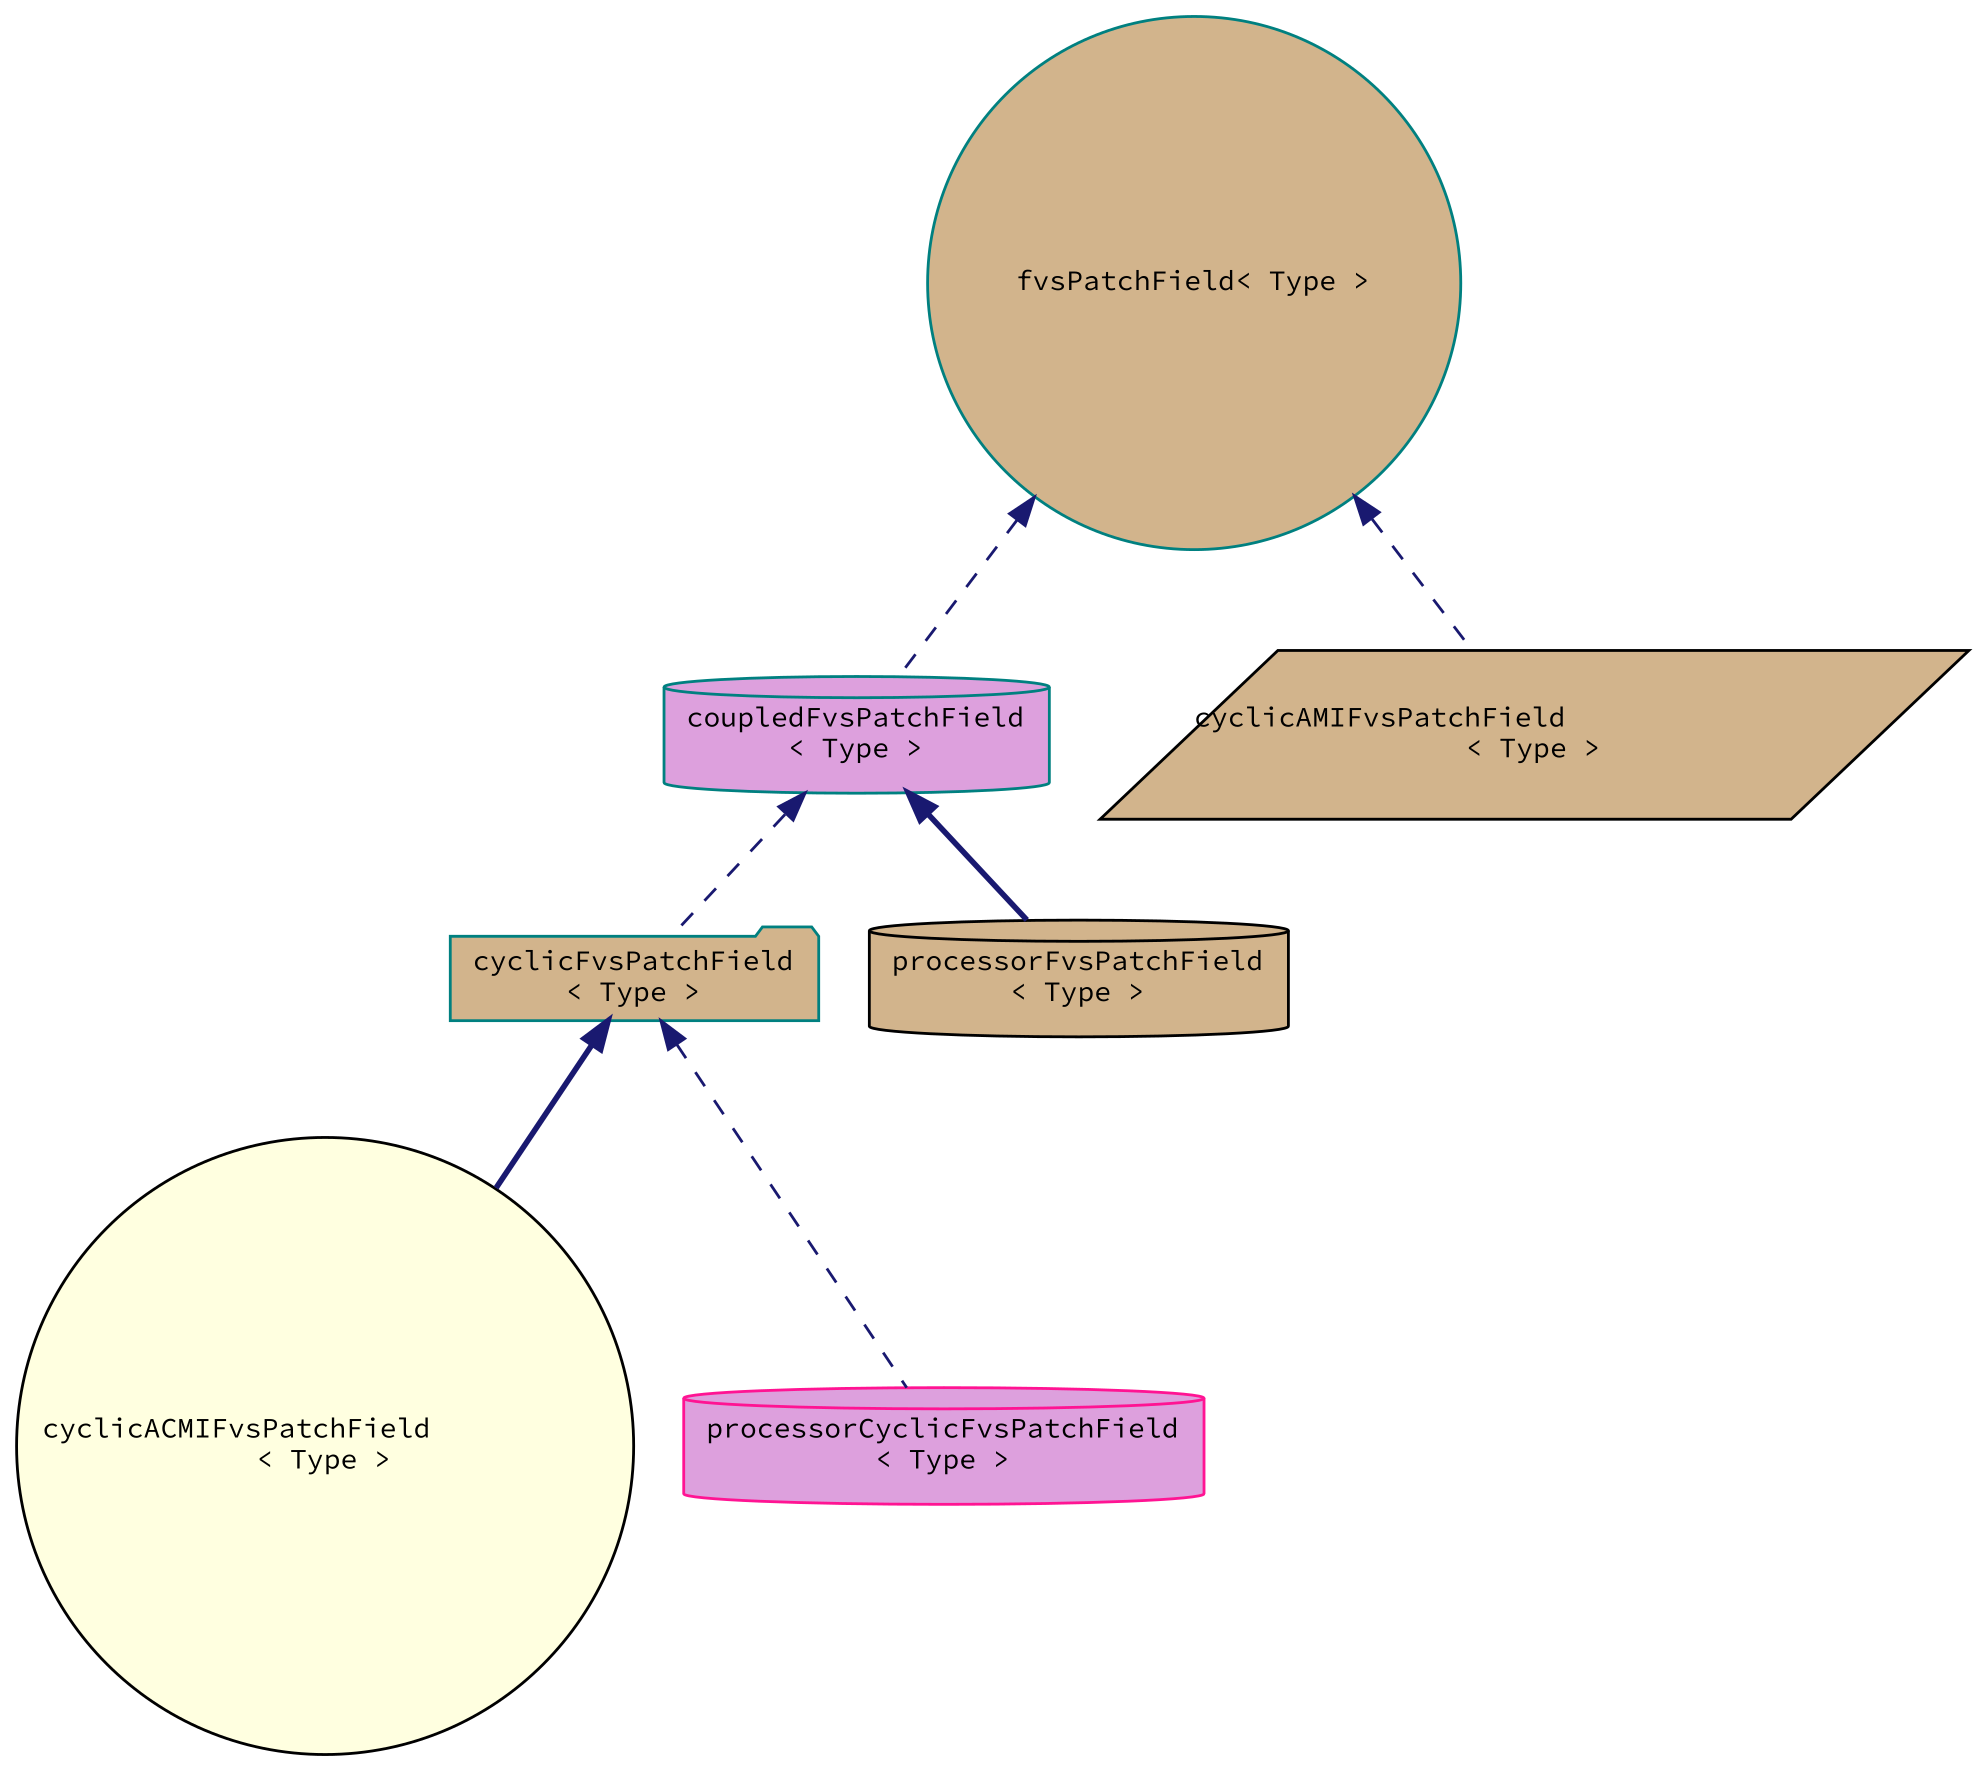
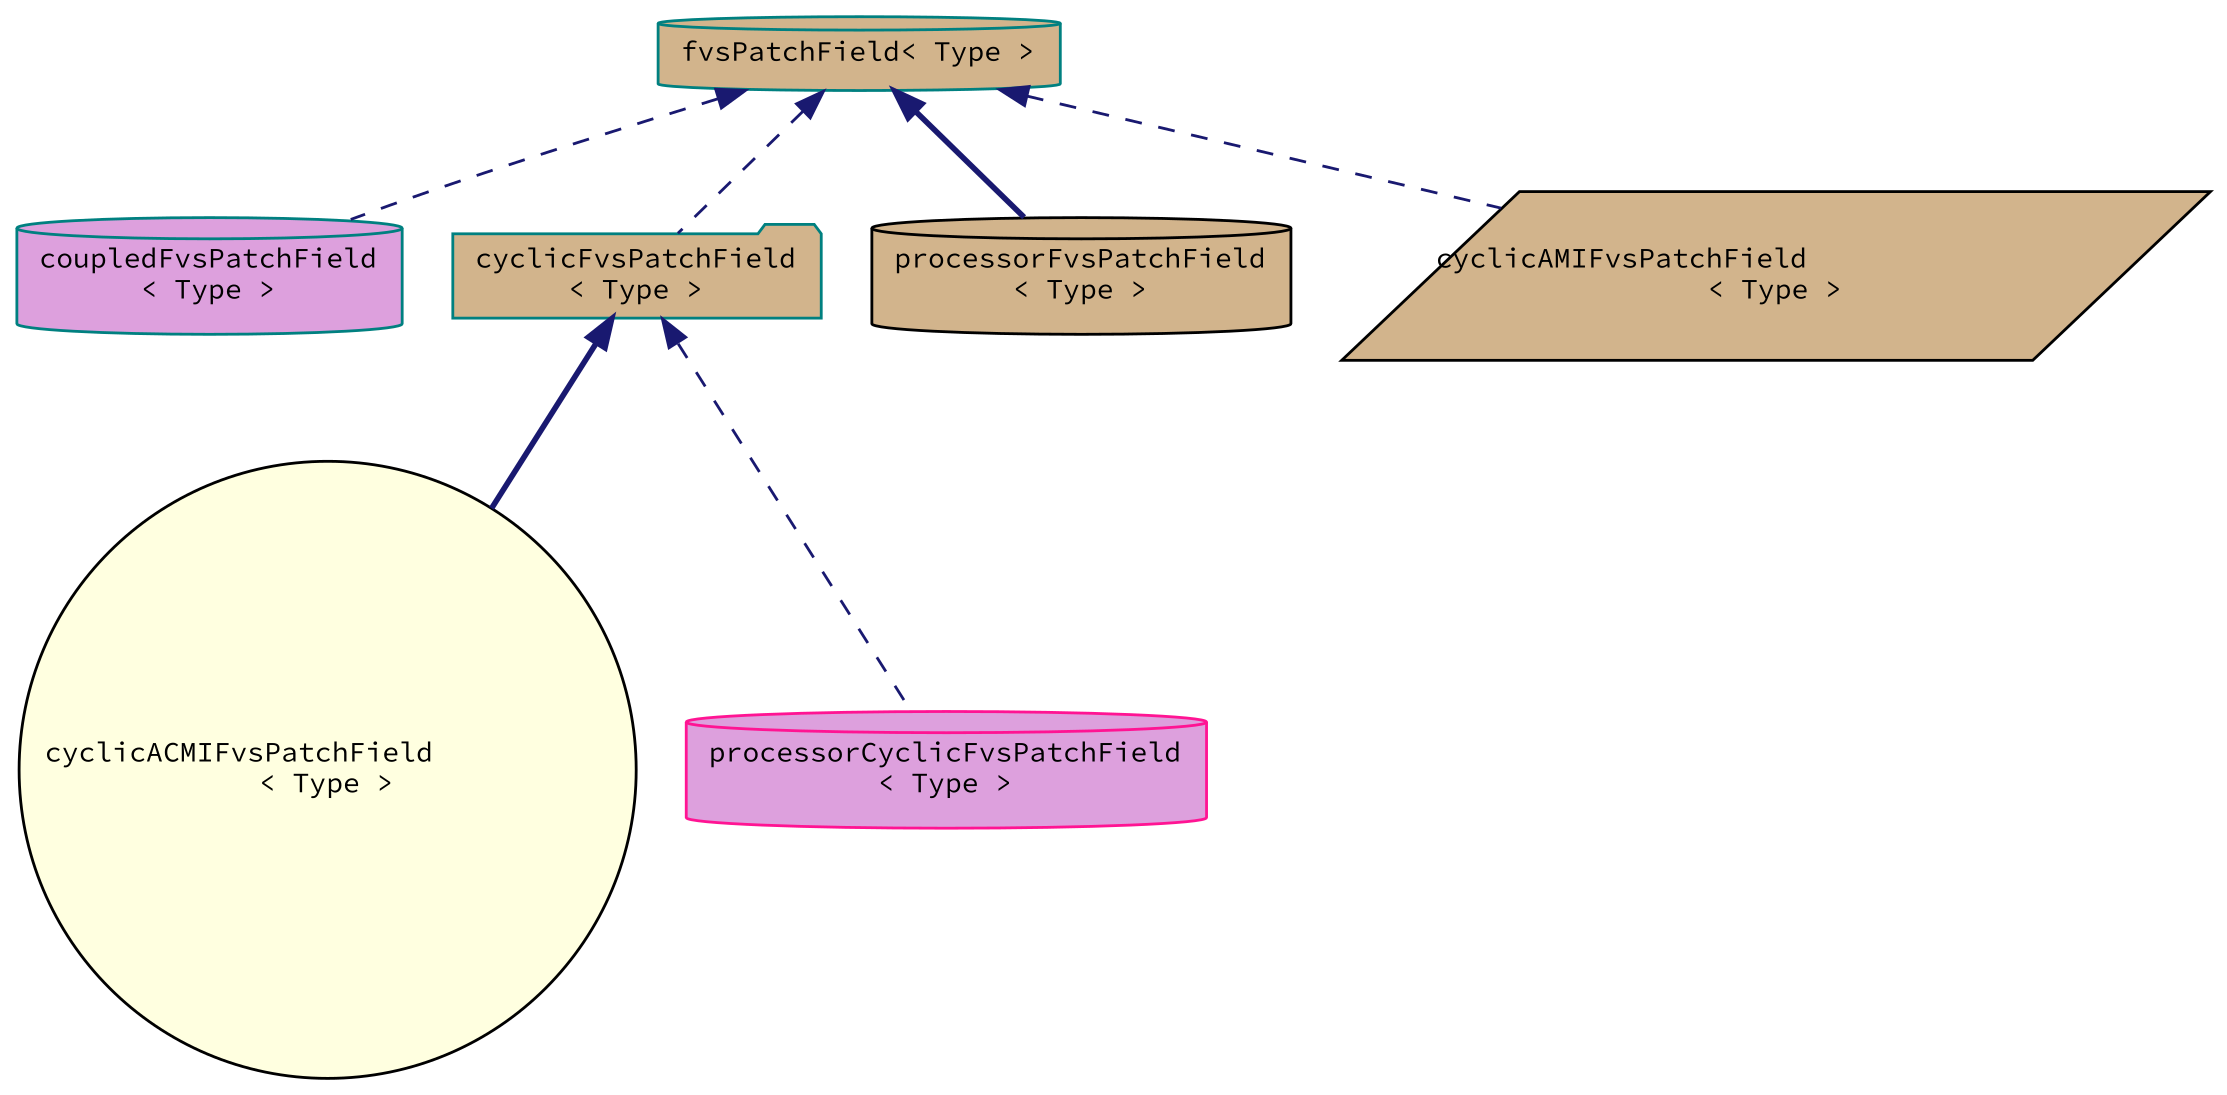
node "fvsPatchField< Type >": shape circle -> cylinder
edge "processorFvsPatchField < Type >" -> "coupledFvsPatchField < Type >": now "processorFvsPatchField < Type >" -> "fvsPatchField< Type >"
edge "cyclicFvsPatchField < Type >" -> "coupledFvsPatchField < Type >": now "cyclicFvsPatchField < Type >" -> "fvsPatchField< Type >"
